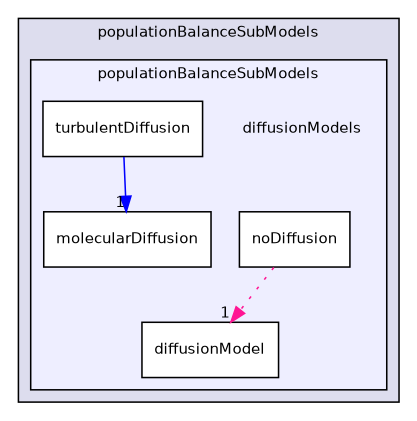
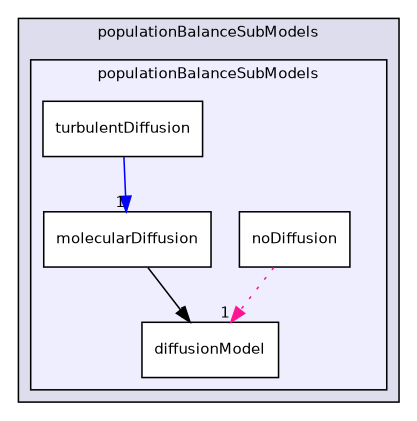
node "diffusionModels": removed
edge "molecularDiffusion" -> "diffusionModel": added
